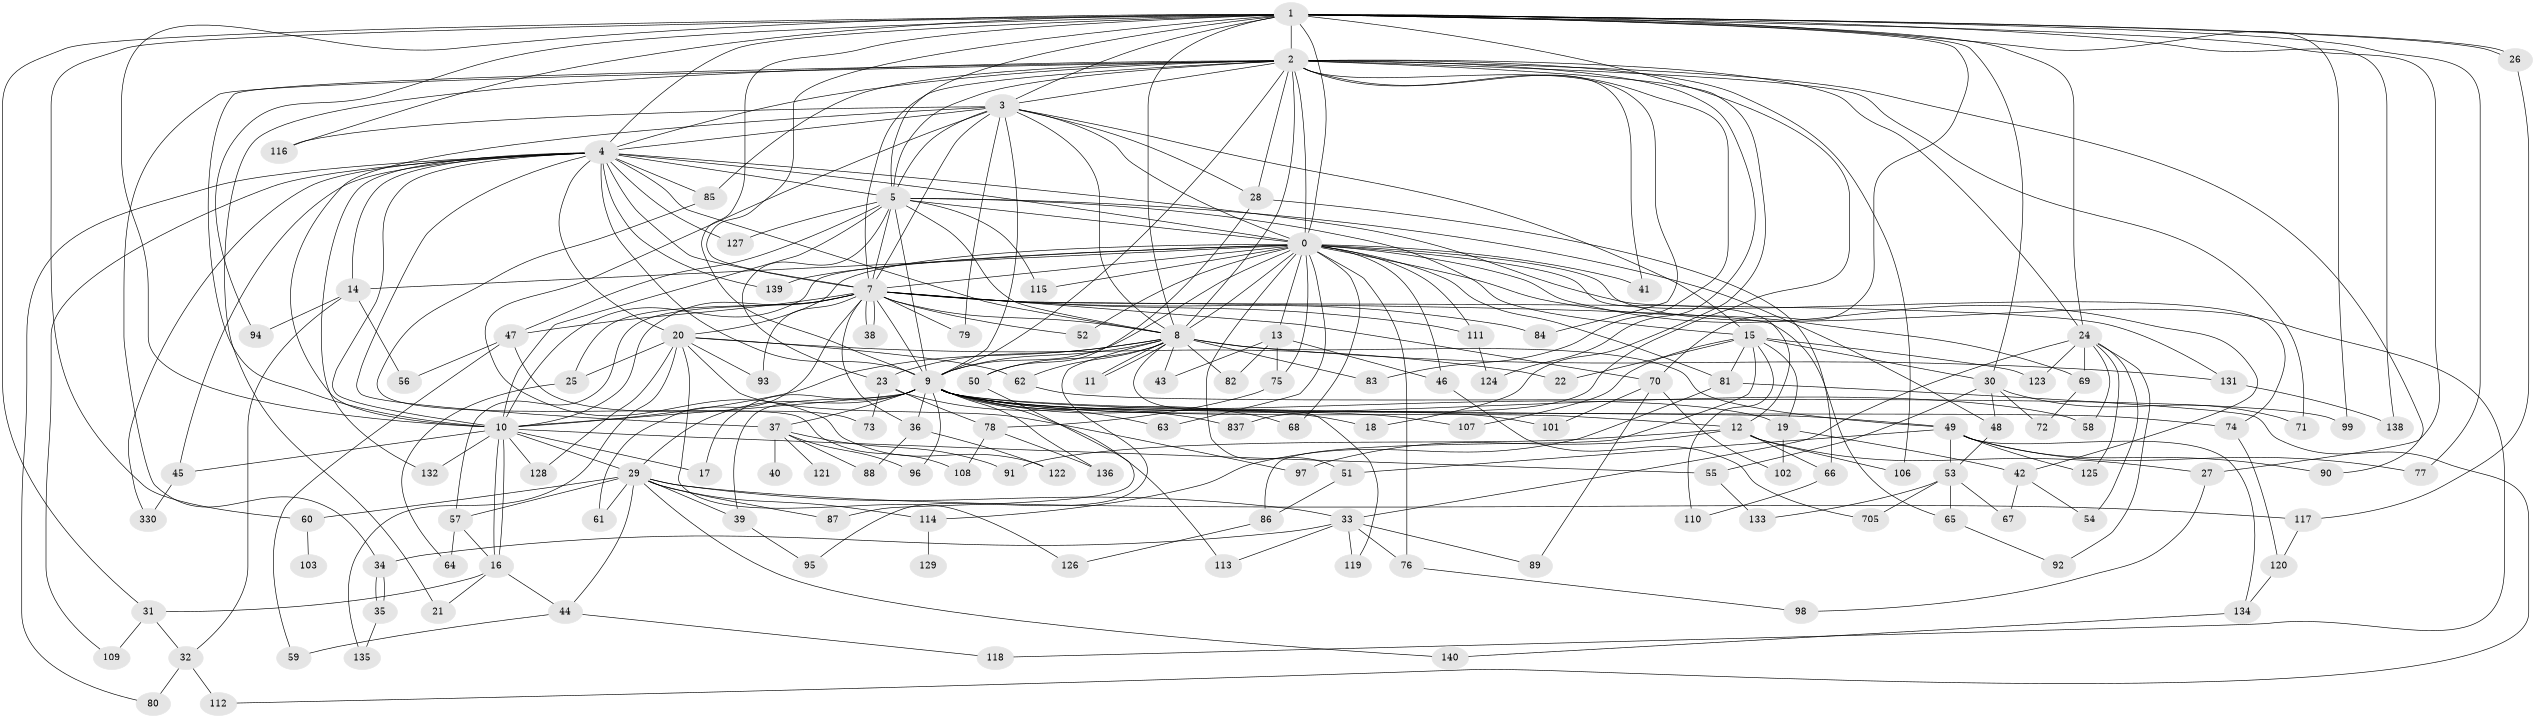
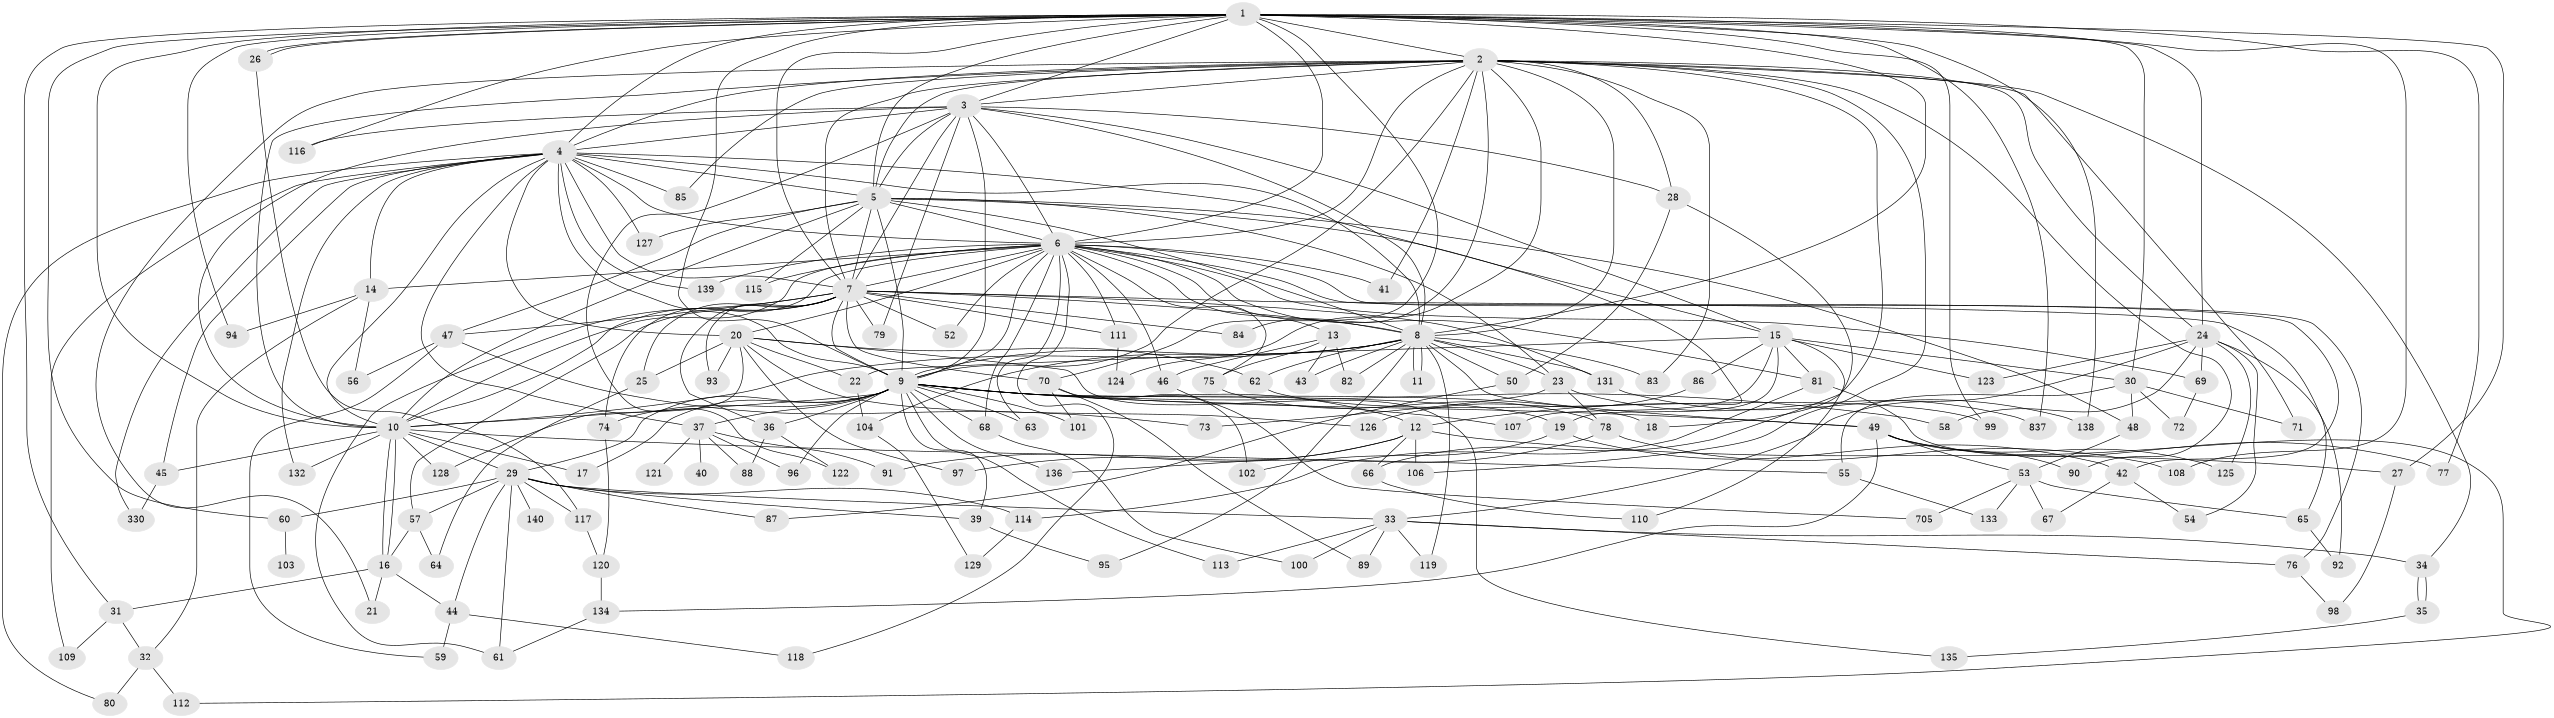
node "0": label "0" -> "6"
node "38": removed
edge "85" -- "108": now "1" -- "108"
node "104": added
node "51": removed
node "100": added
edge "134" -- "140": now "134" -- "61"
